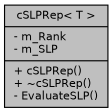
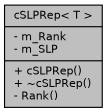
node "cSLPRep< T >": text "- EvaluateSLP()" -> "- Rank()"
